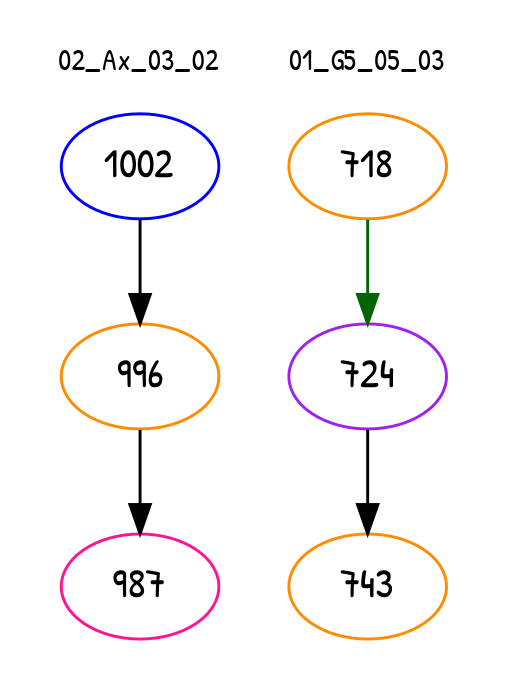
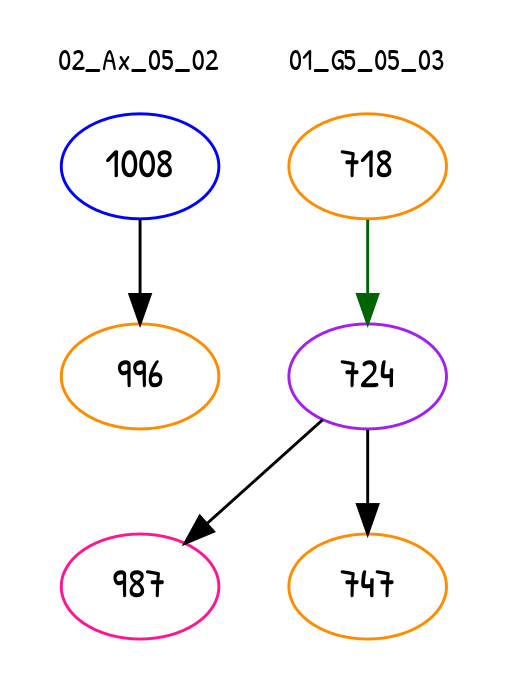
cluster "02_Ax_03_02": label "02_Ax_03_02" -> "02_Ax_05_02"
node "1002": label "1002" -> "1008"
edge "996" -> "987": now "724" -> "987"
node "743": label "743" -> "747"
